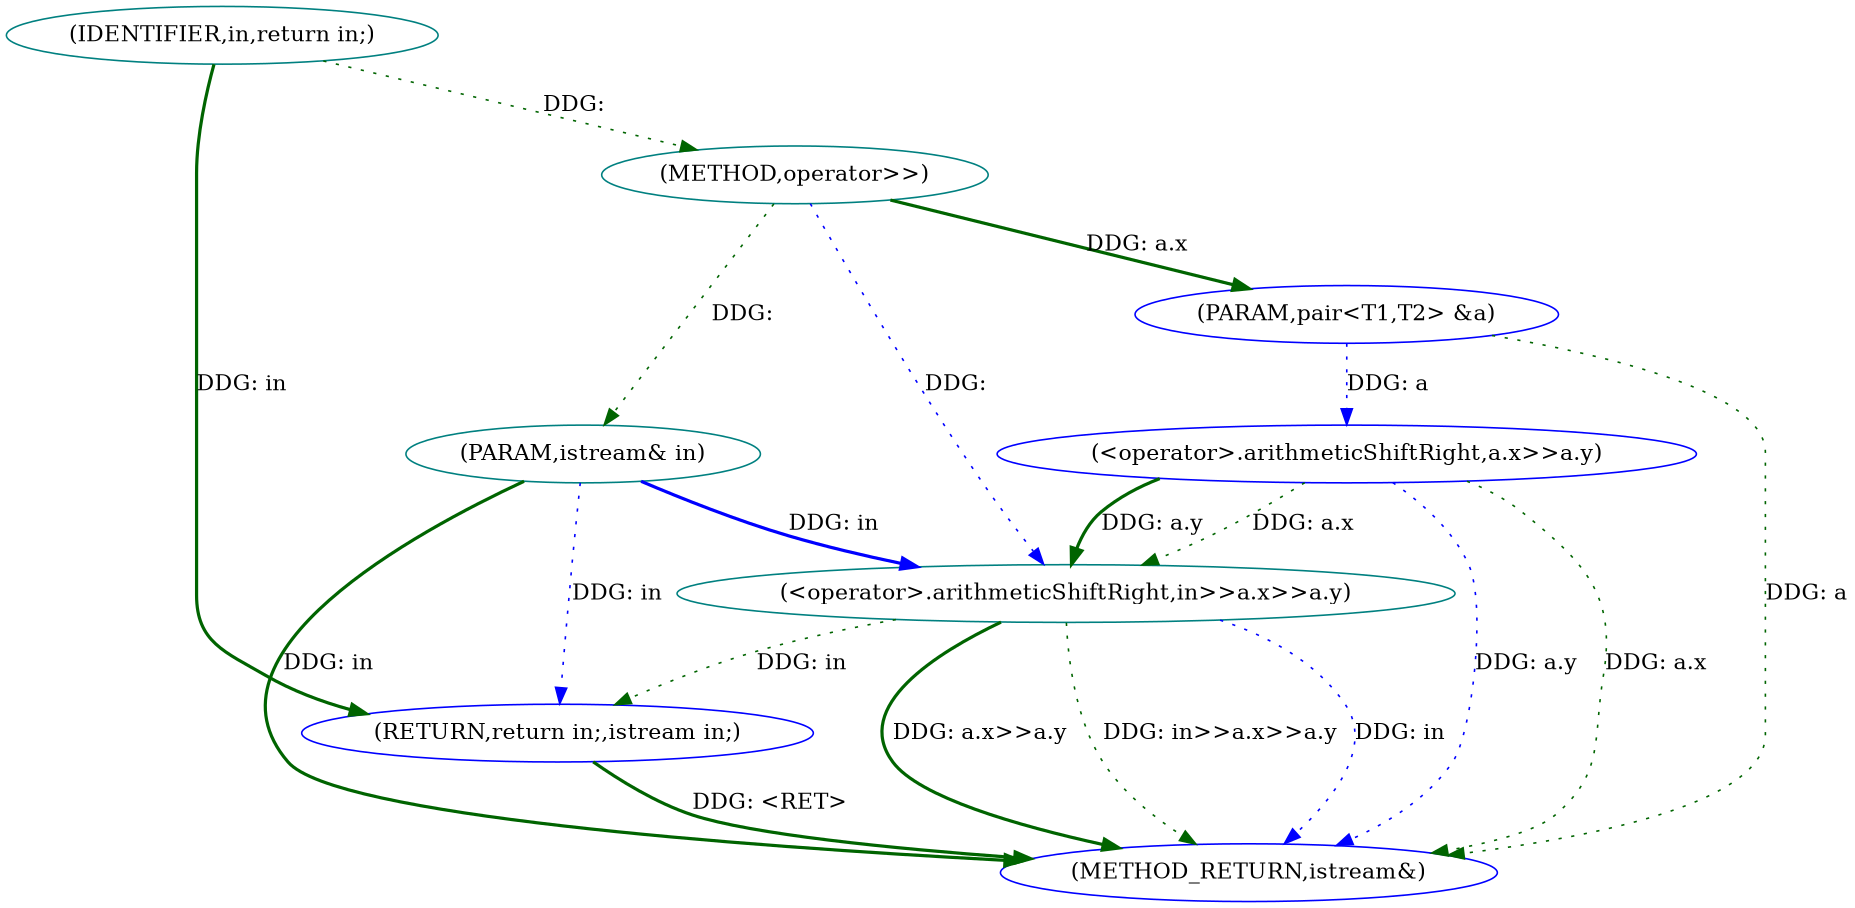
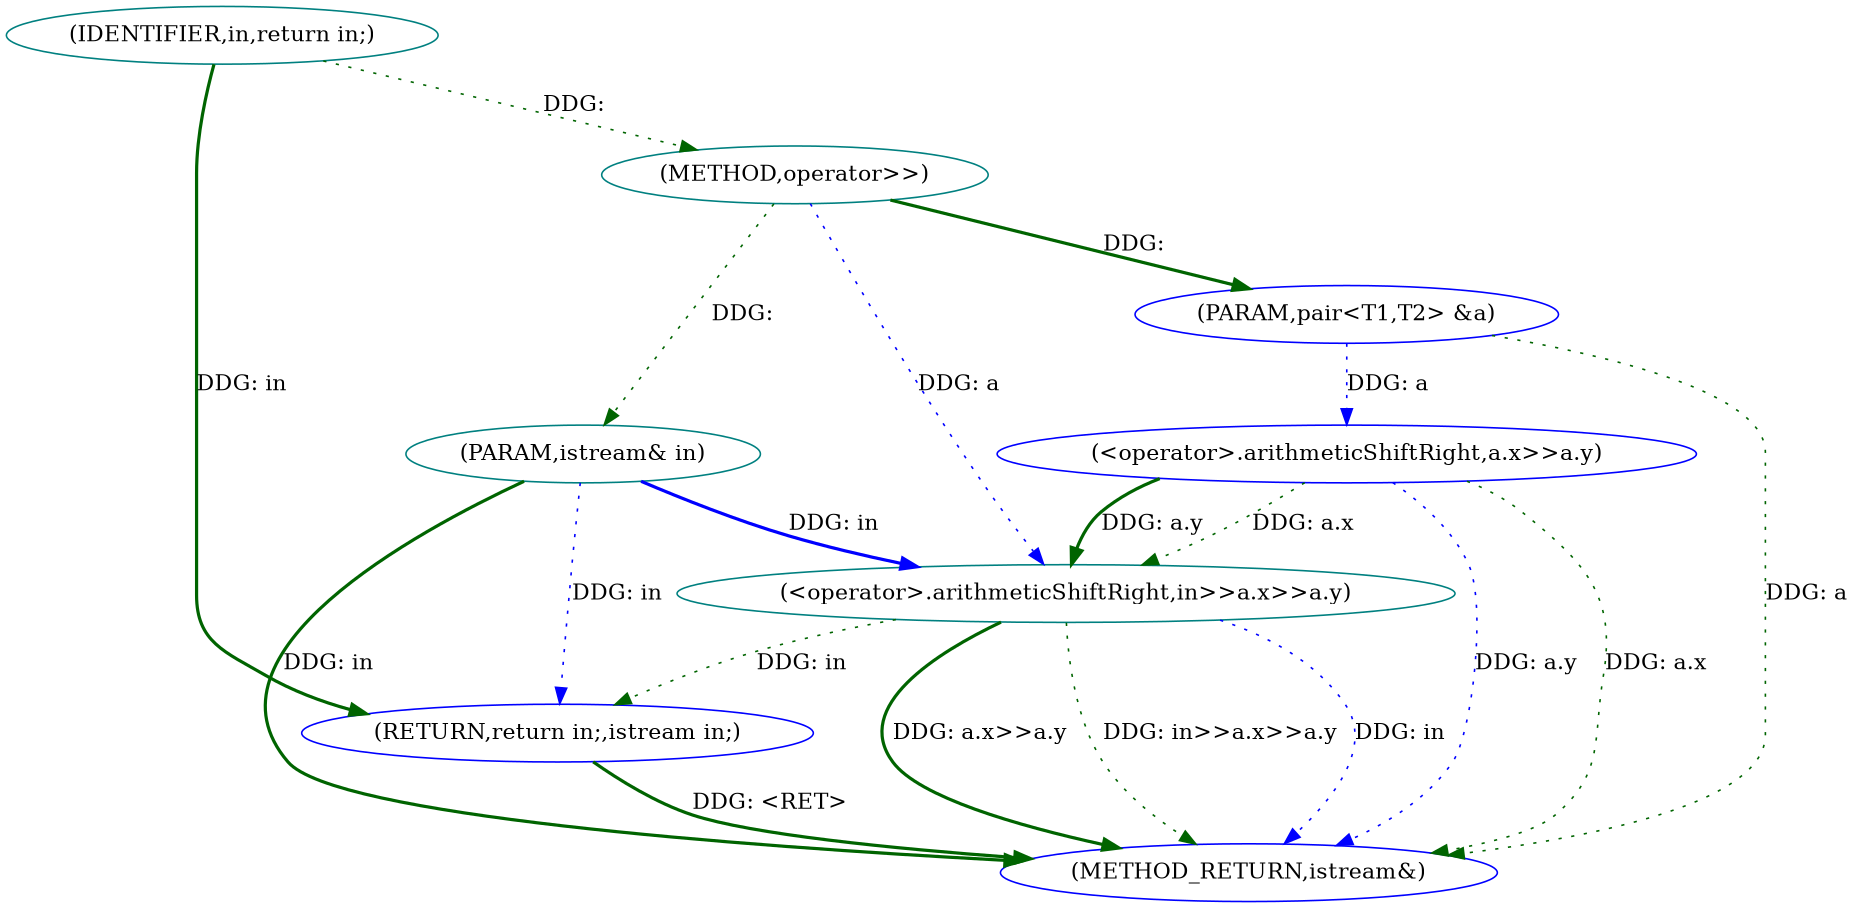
edge "(METHOD,operator>>)" -> "(PARAM,pair<T1,T2> &a)": label "DDG: a.x" -> "DDG: "
edge "(METHOD,operator>>)" -> "(<operator>.arithmeticShiftRight,in>>a.x>>a.y)": label "DDG: " -> "DDG: a"
